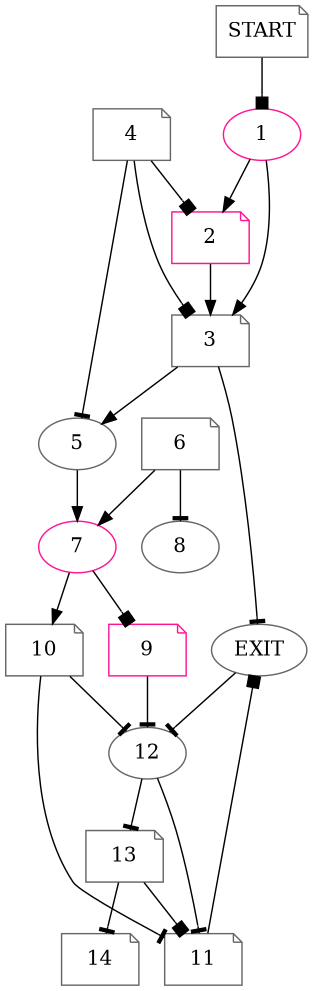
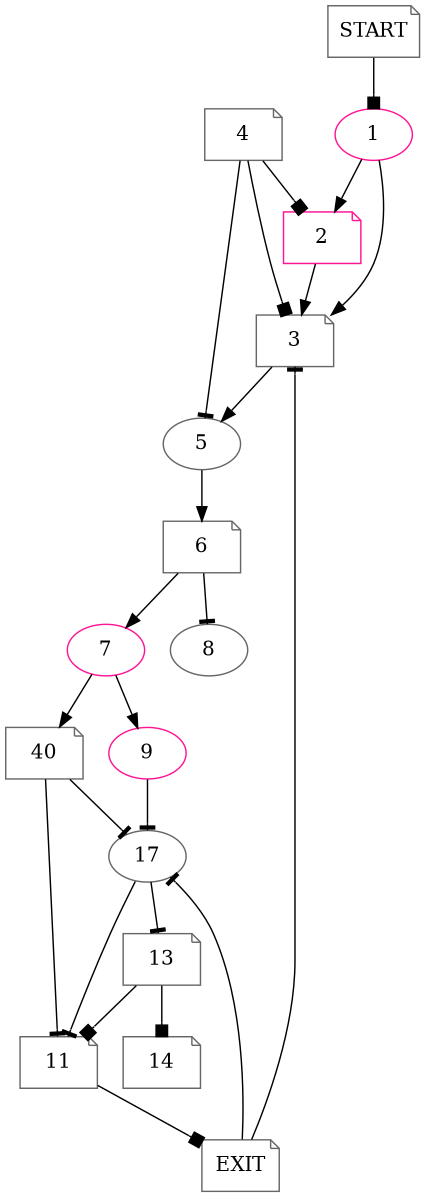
edge "5" -> "7": now "5" -> "6"
edge "3" -> "EXIT": reversed
edge "7" -> "9": arrowhead box -> normal
node "10": label "10" -> "40"
node "9": shape note -> ellipse
node "EXIT": shape ellipse -> note
node "12": label "12" -> "17"
edge "13" -> "14": arrowhead tee -> box
